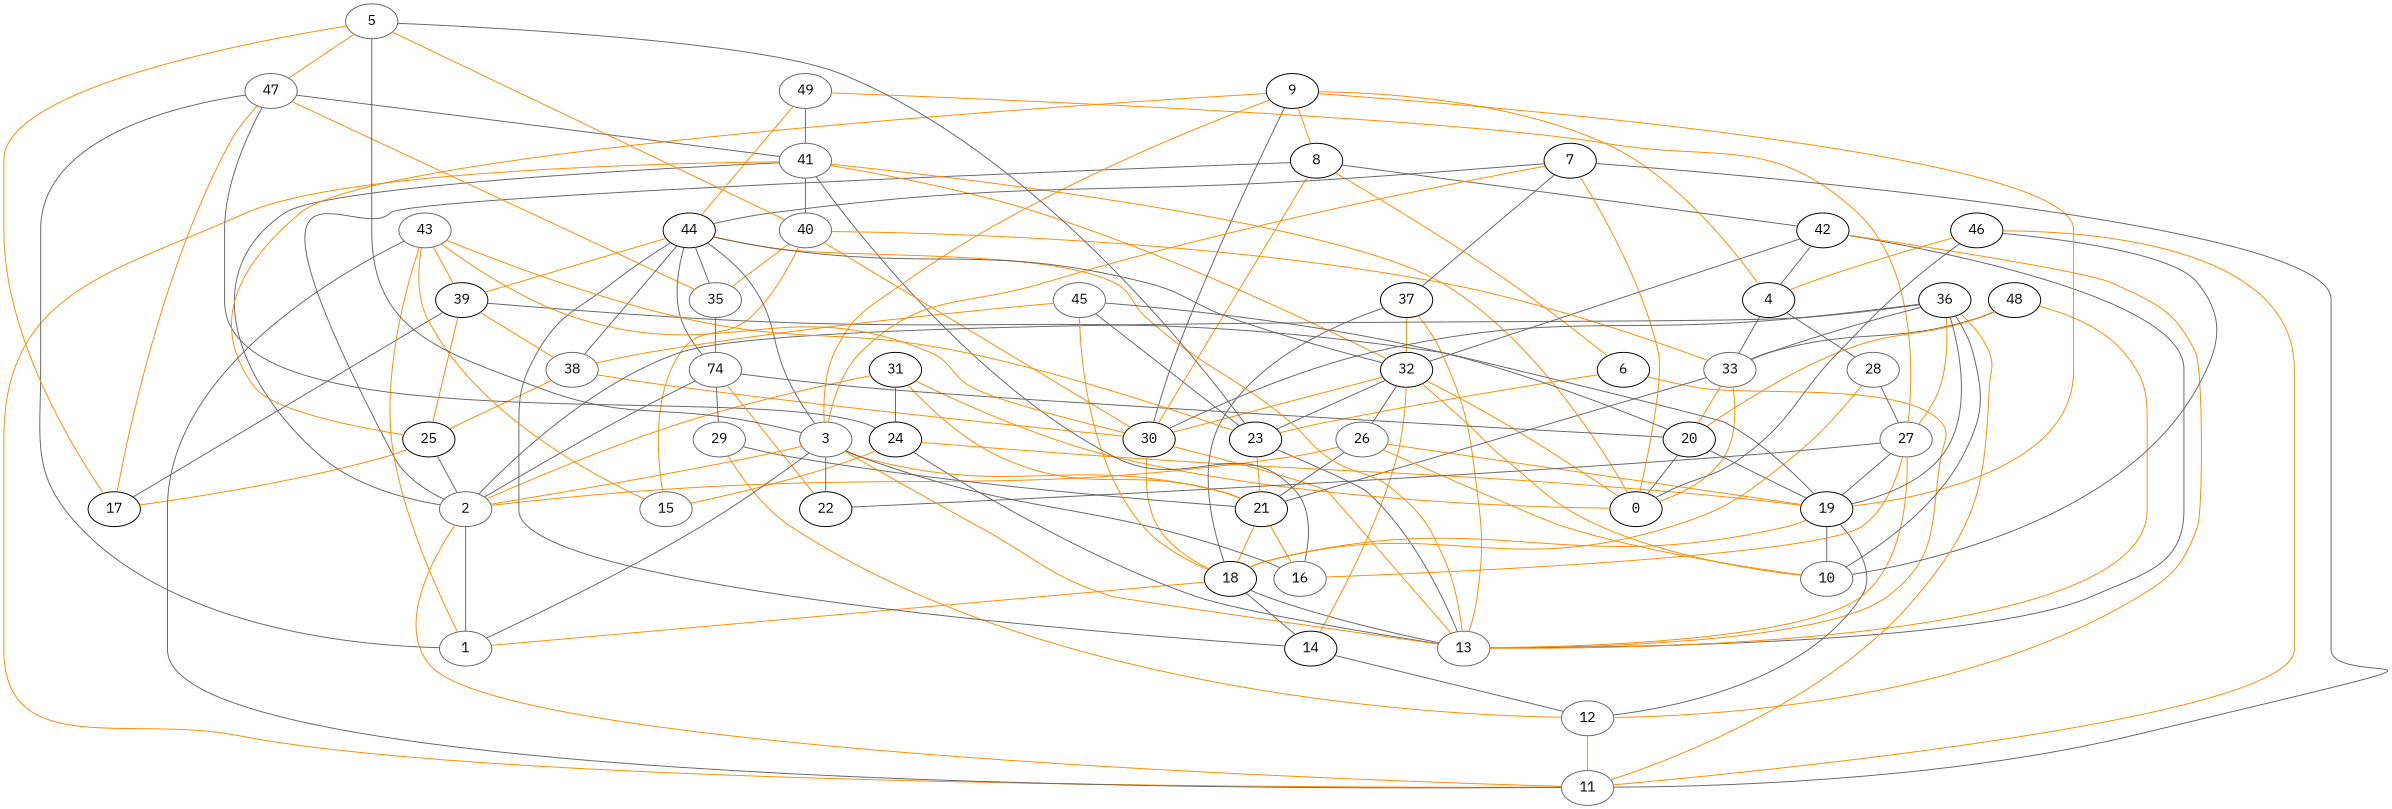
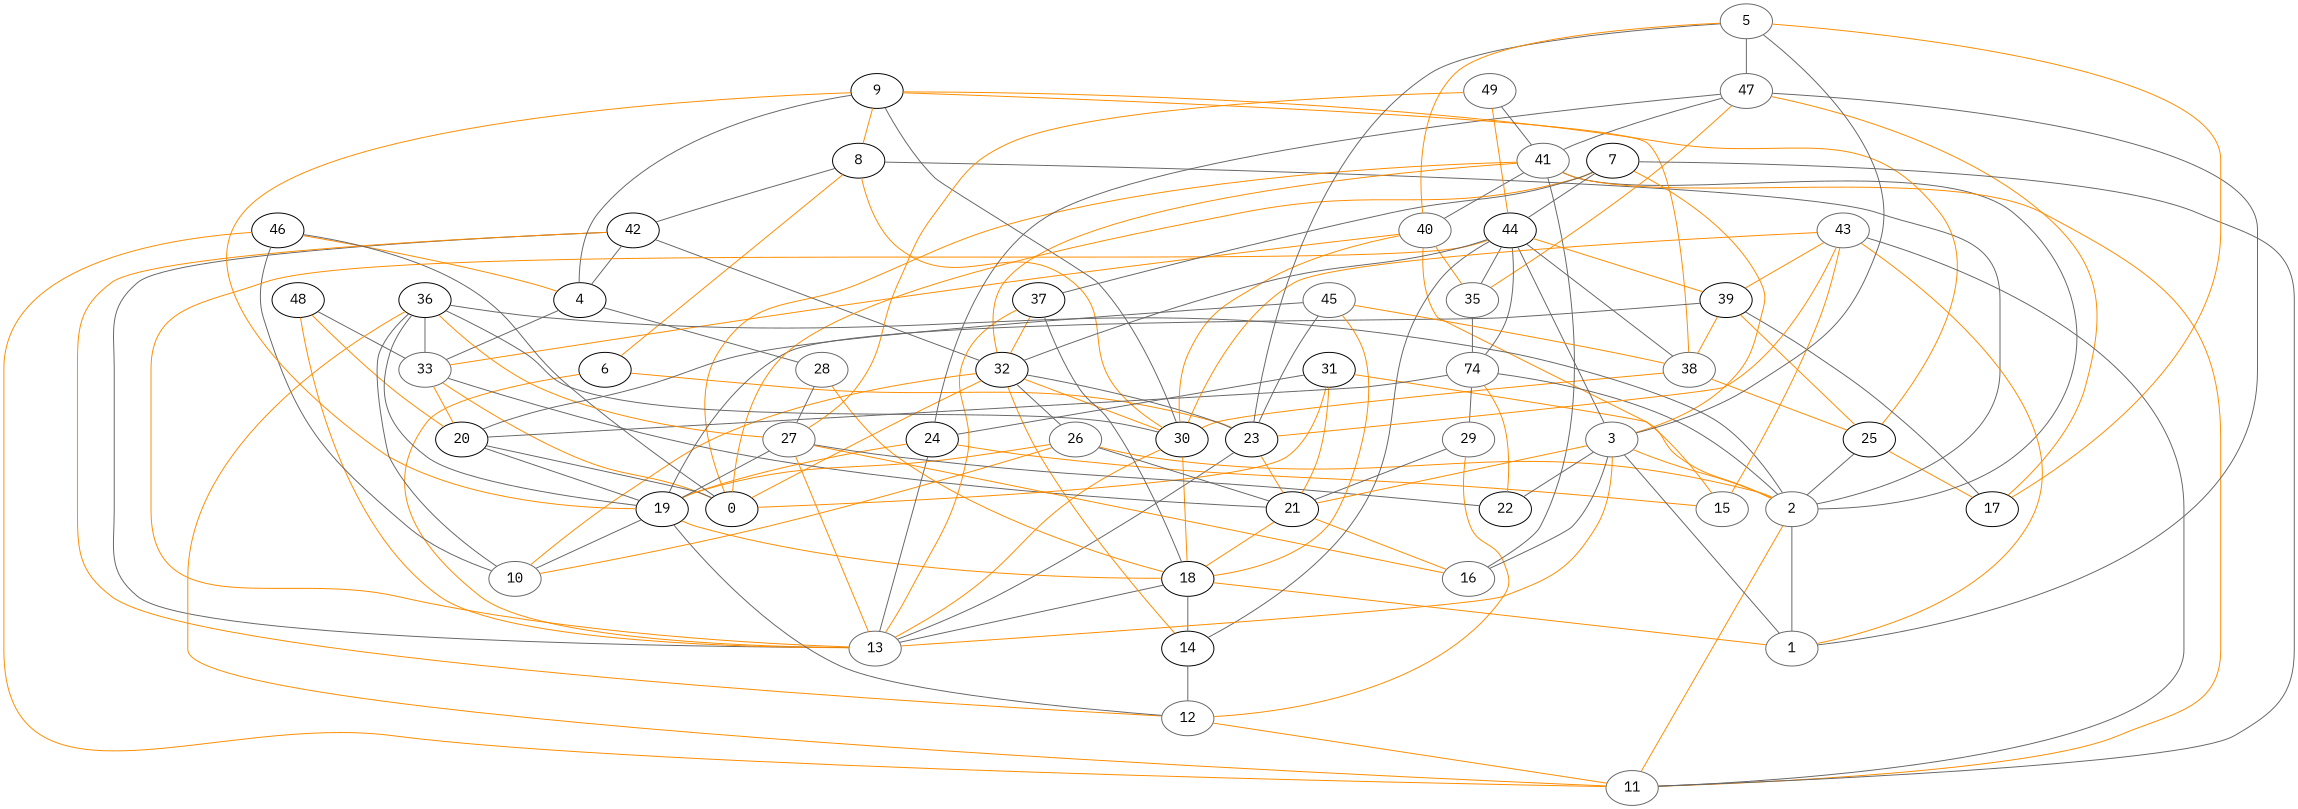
edge "5" -- "47": color darkorange -> gray40
edge "9" -- "4": color darkorange -> gray40
edge "9" -- "3": now "9" -- "38"
